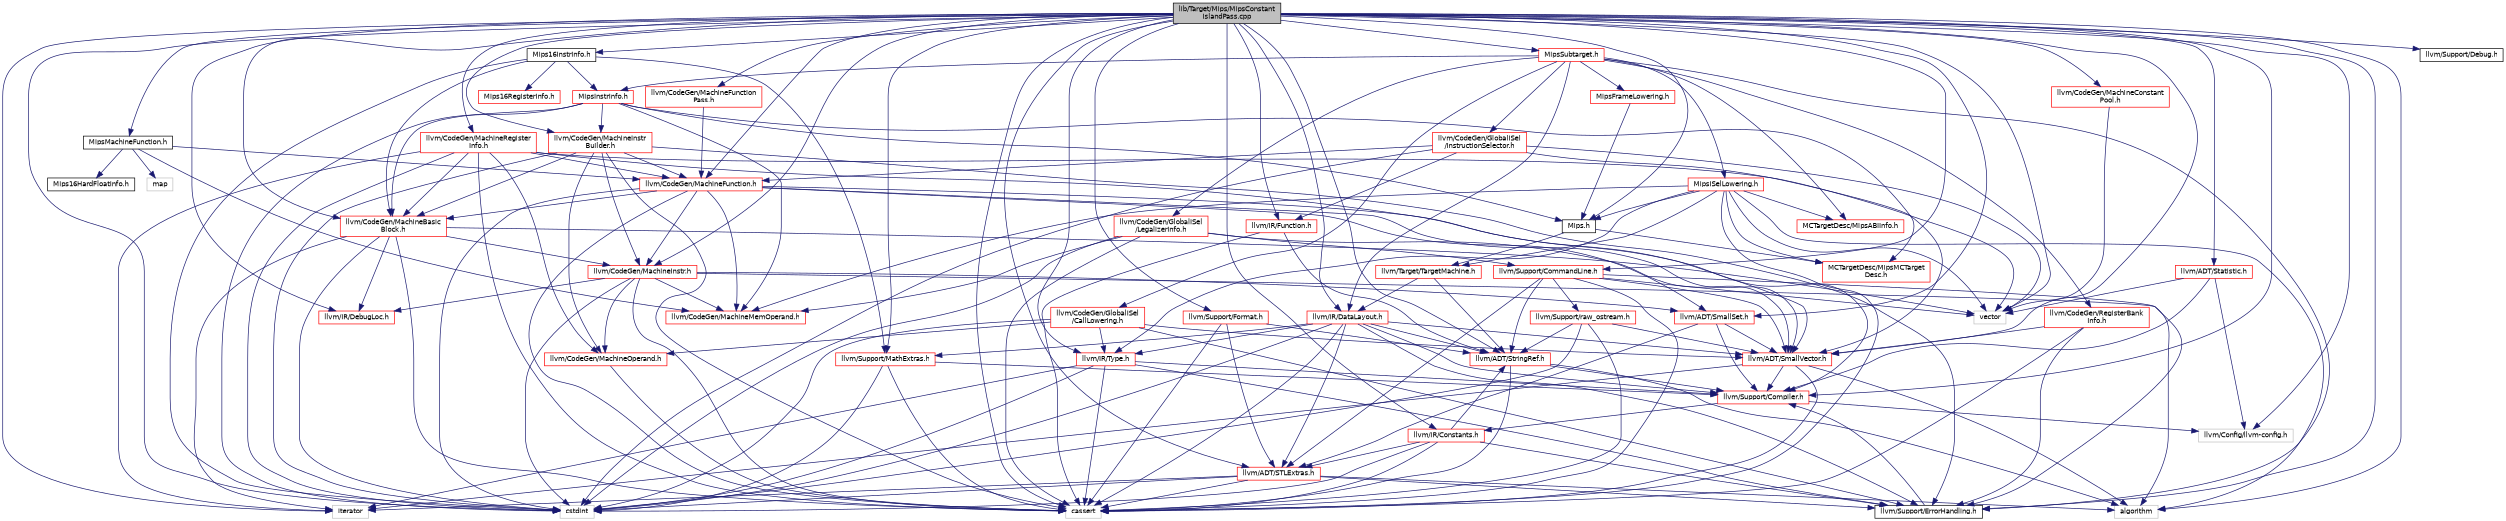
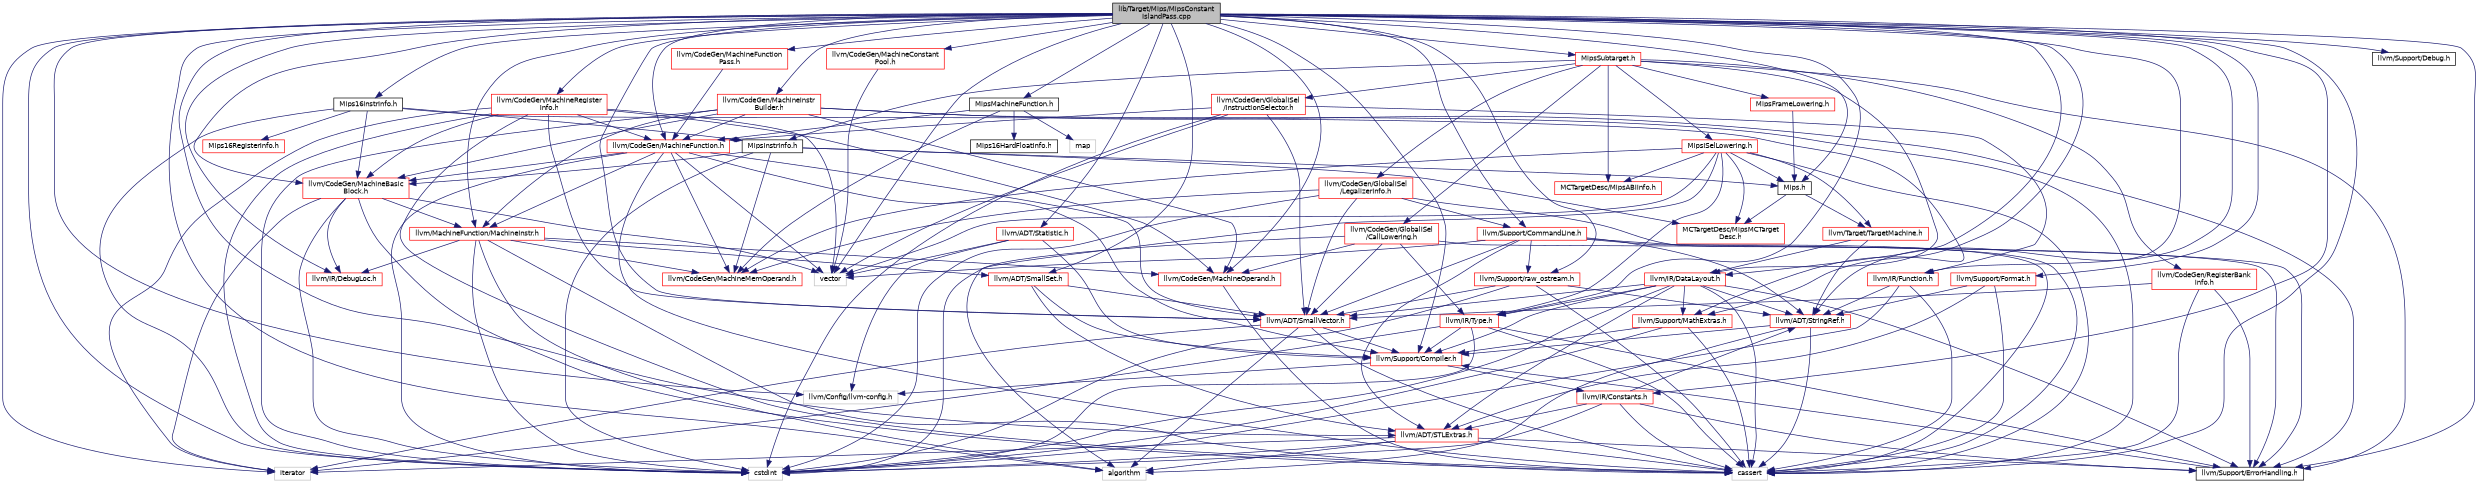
edge "lib/Target/Mips/MipsConstant IslandPass.cpp" -> "llvm/Support/raw_ostream.h": added
node "MipsInstrInfo.h": color red -> black
edge "MipsInstrInfo.h" -> "llvm/CodeGen/MachineInstr Builder.h": removed
edge "lib/Target/Mips/MipsConstant IslandPass.cpp" -> "llvm/CodeGen/MachineOperand.h": added
edge "llvm/CodeGen/MachineFunction.h" -> "llvm/ADT/SmallSet.h": now "llvm/CodeGen/MachineFunction.h" -> "vector"
node "llvm/CodeGen/MachineInstr.h": label "llvm/CodeGen/MachineInstr.h" -> "llvm/MachineFunction/MachineInstr.h"
edge "llvm/IR/Function.h" -> "cstdint": added
